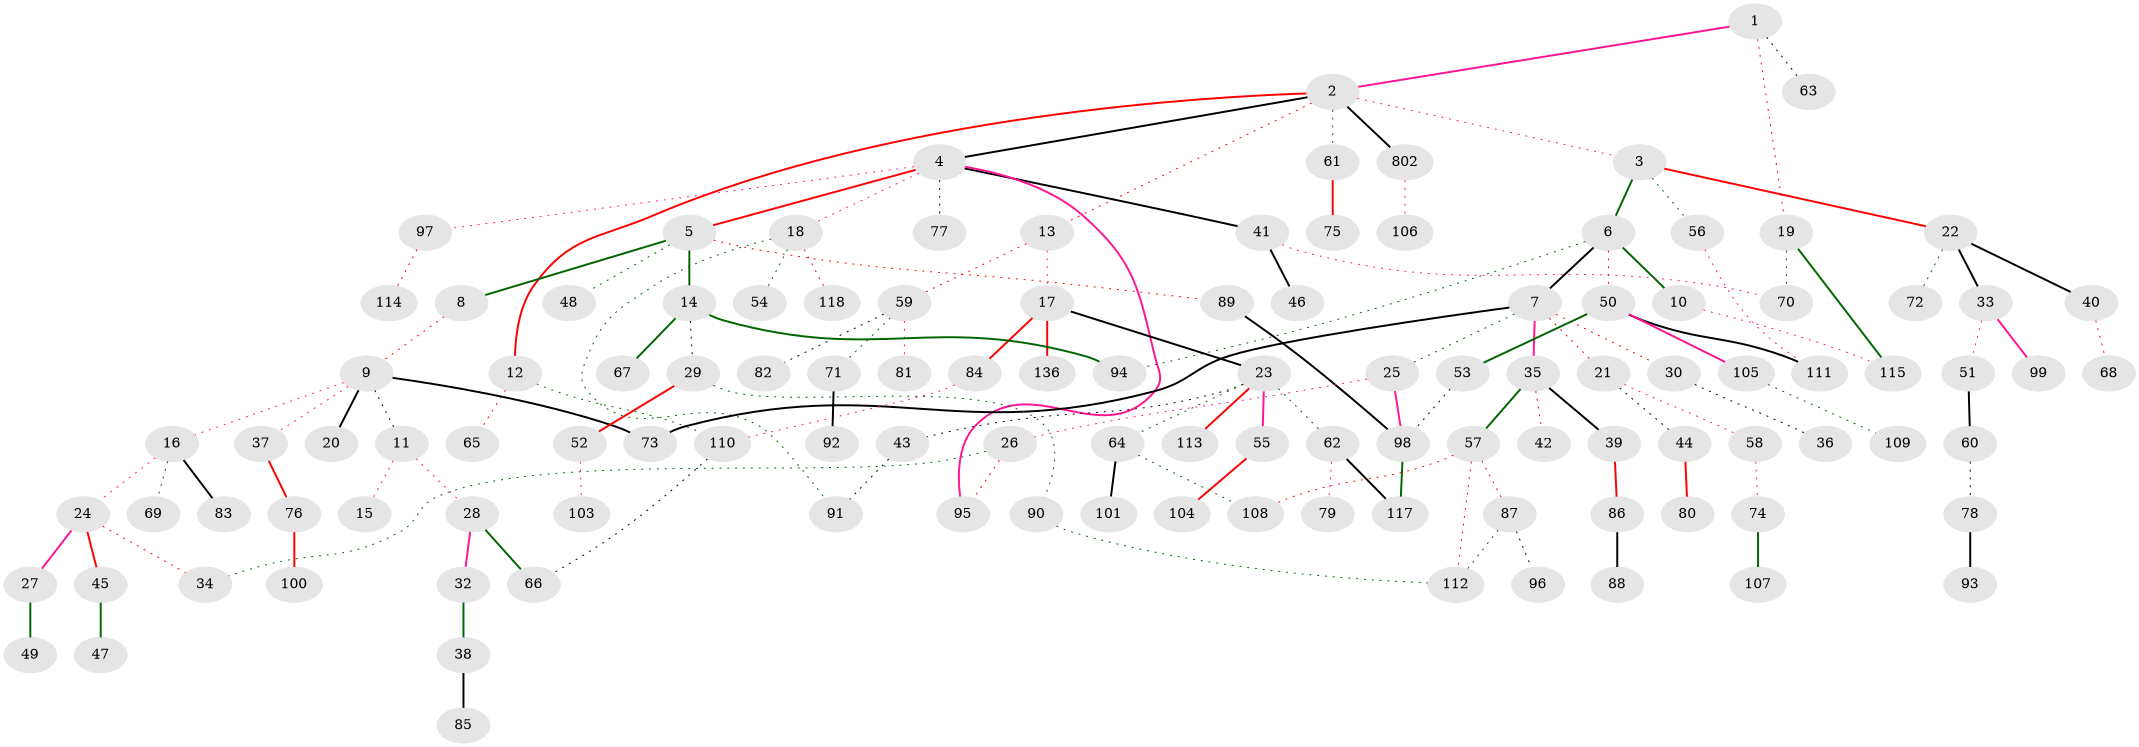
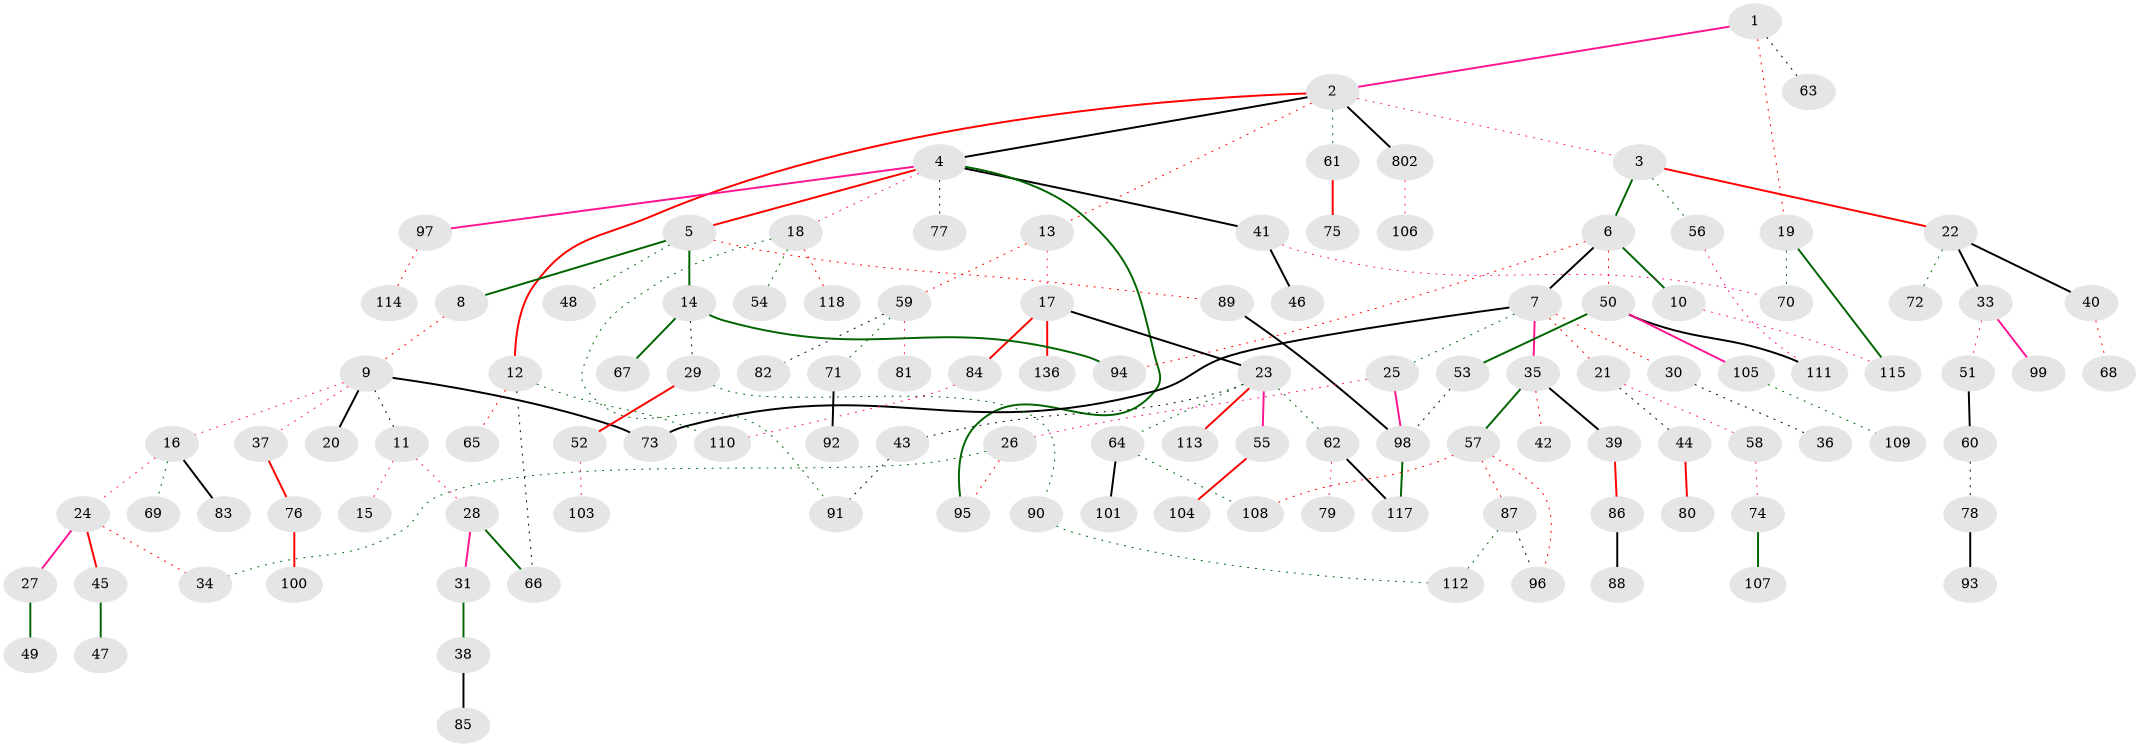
edge "4" -- "97": style dotted -> bold
edge "6" -- "94": color darkgreen -> red
edge "4" -- "95": color deeppink -> darkgreen
edge "57" -- "112": now "57" -- "96"
edge "110" -- "66": now "12" -- "66"
node "32": label "32" -> "31"
